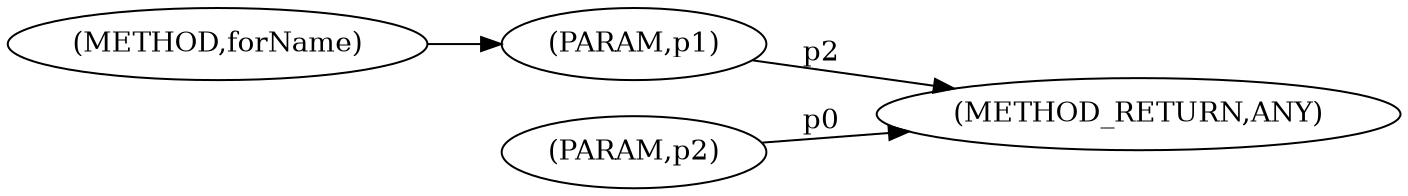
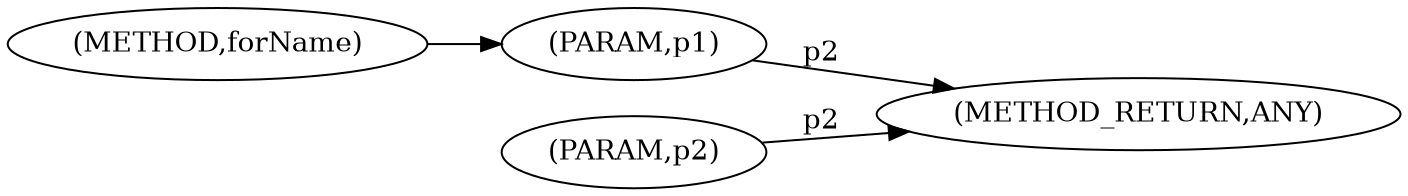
edge "(PARAM,p2)" -> "(METHOD_RETURN,ANY)": label "p0" -> "p2"
